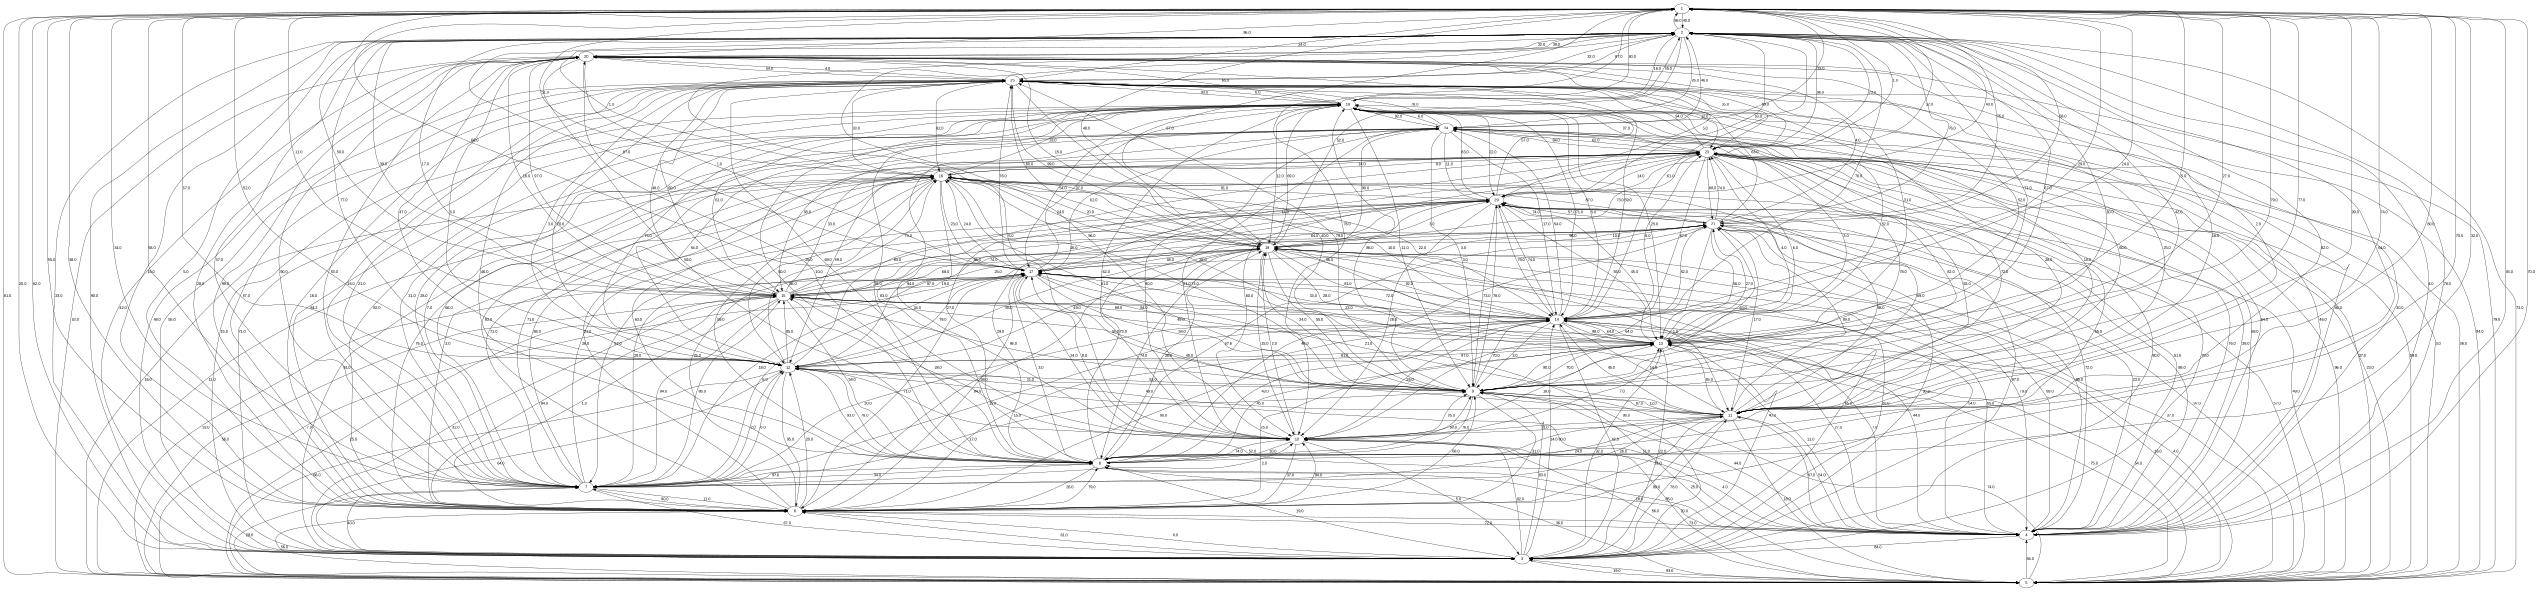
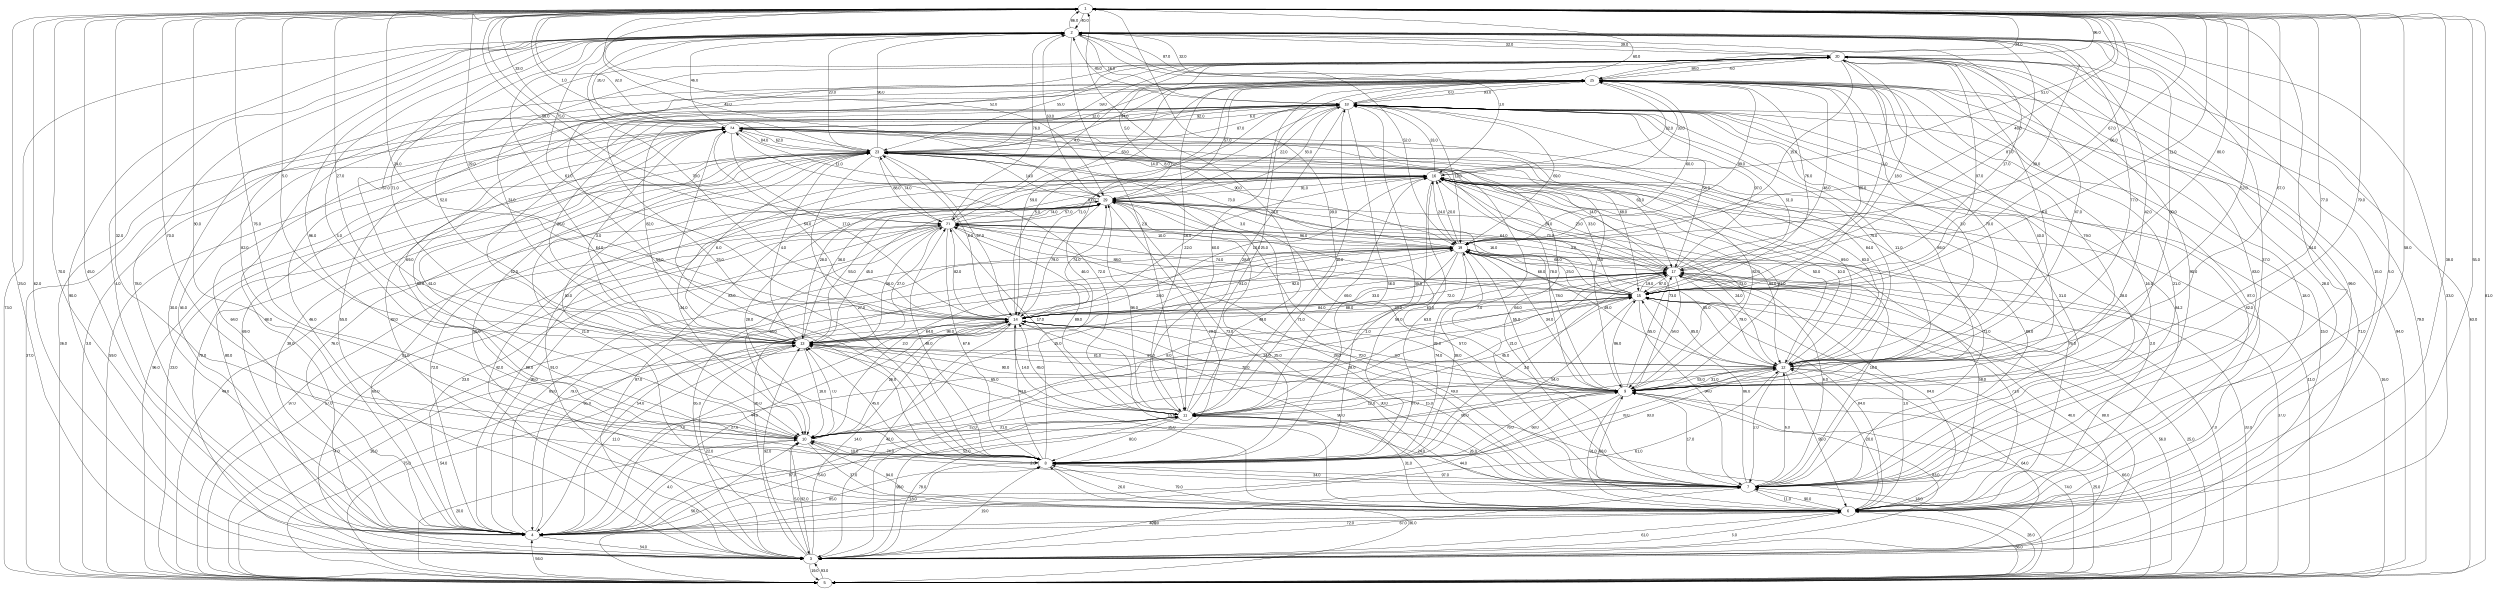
edge "18" -> "20": removed, label "65.0"
edge "24" -> "25": removed, label "78.0"
edge "21" -> "12": added, label "24.0"
edge "6" -> "29": reversed
edge "11" -> "23": now "1" -> "23"
edge "20" -> "3": now "16" -> "3"
